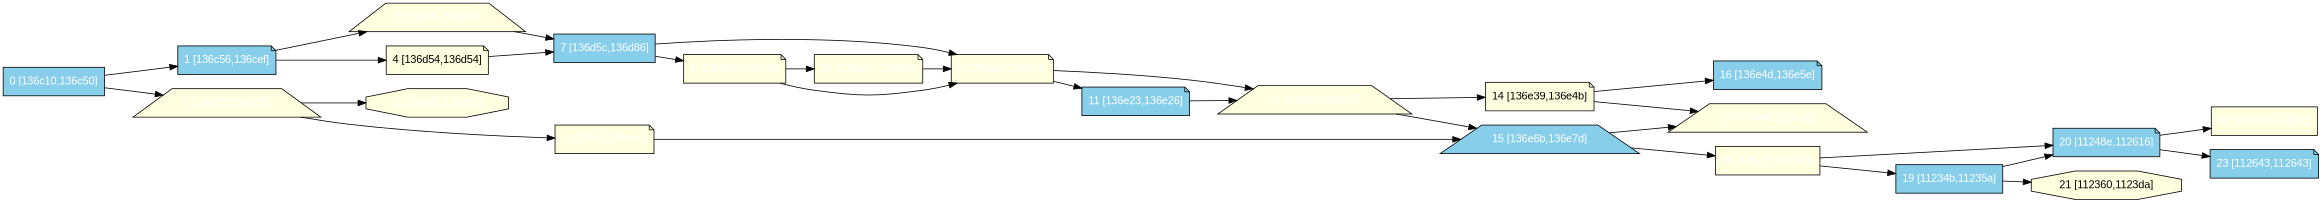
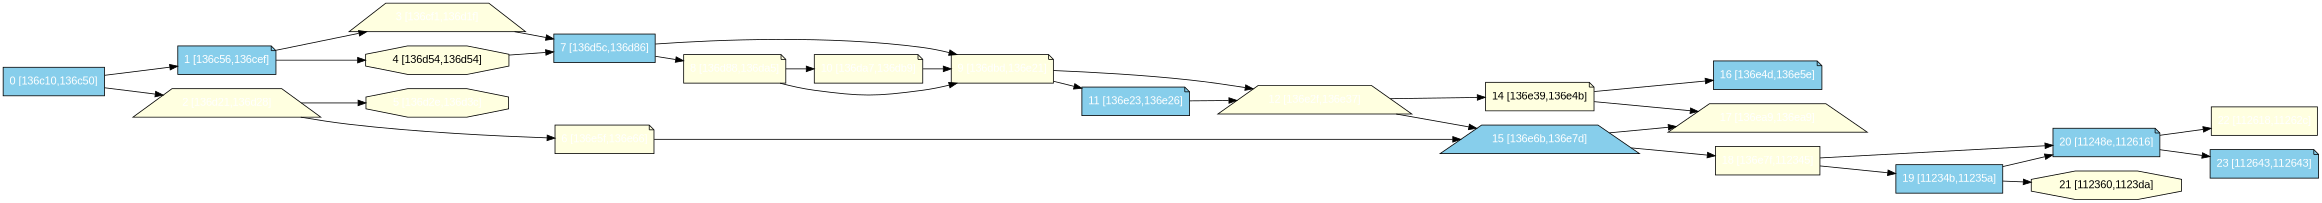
node "4 [136d54,136d54]": shape note -> octagon
